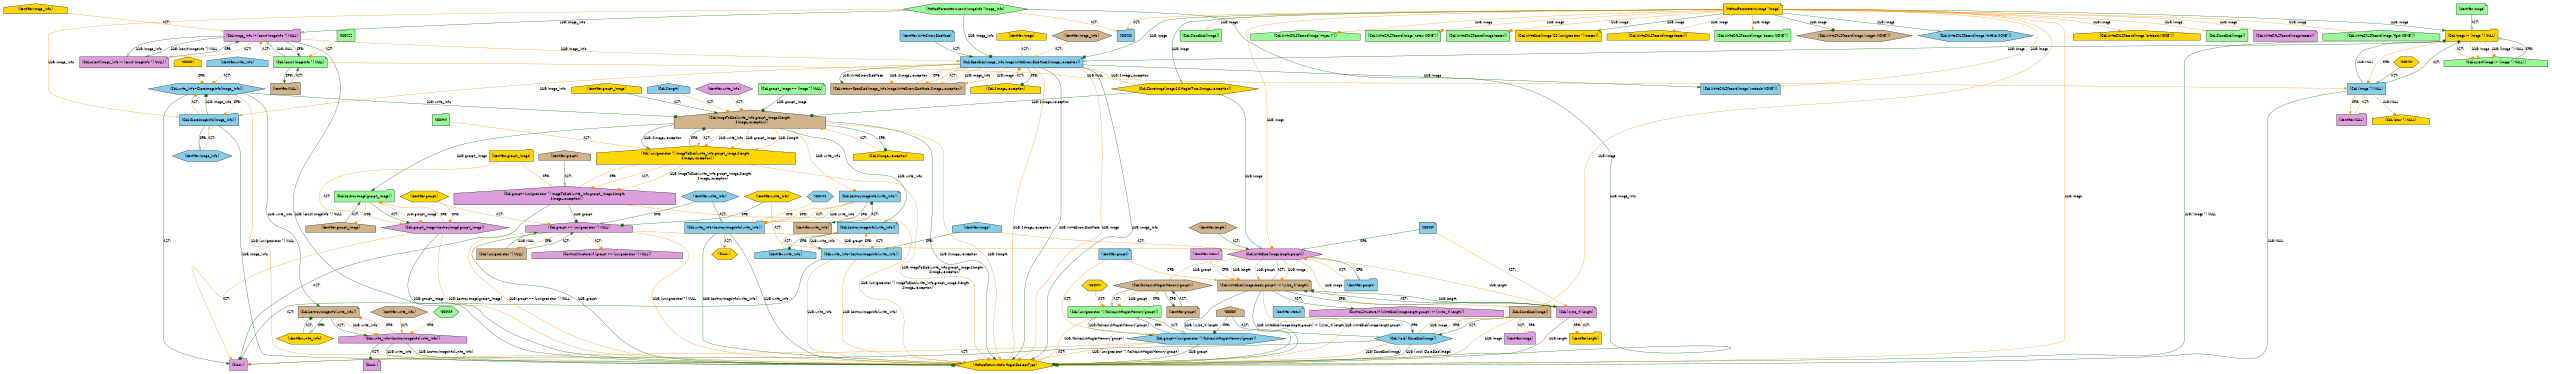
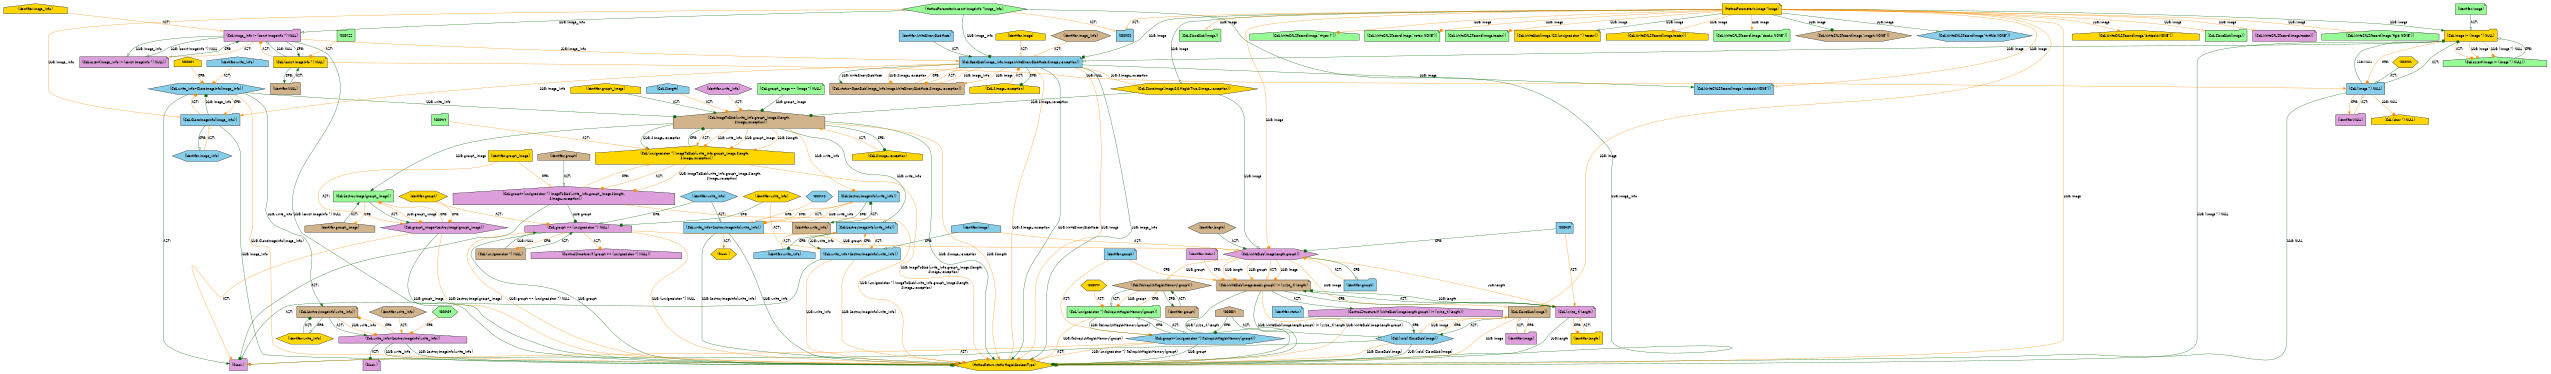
node "(Call,(const ImageInfo *) NULL)": fillcolor palegreen -> gold
edge "1000489" -> "(Call,WriteBlob(image,length,group4))": arrowhead onormal -> box
edge "(Call,write_info=CloneImageInfo(image_info))" -> "(MethodReturn,static MagickBooleanType)": label "DDG: (unsigned char *) NULL" -> "DDG: CloneImageInfo(image_info)"
